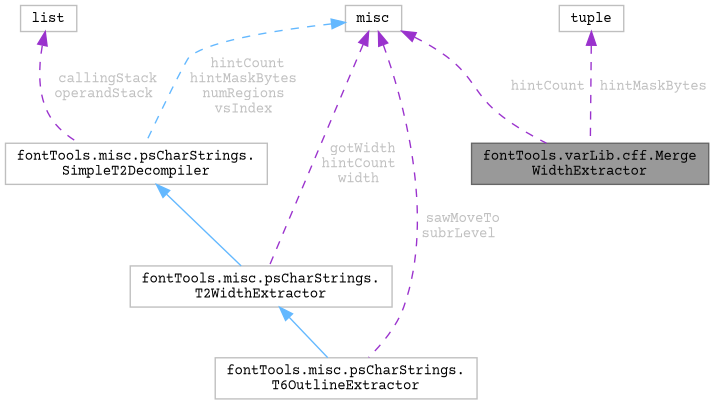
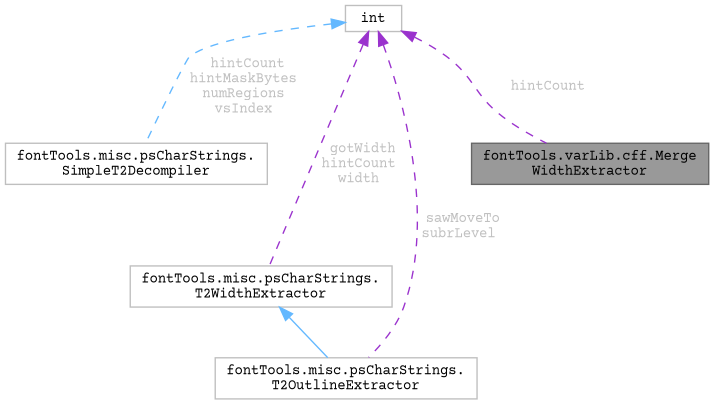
node "list": removed
node "misc": label "misc" -> "int"
node "tuple": removed
edge "fontTools.misc.psCharStrings. T2WidthExtractor" -> "fontTools.misc.psCharStrings. SimpleT2Decompiler": removed
node "fontTools.misc.psCharStrings. T6OutlineExtractor": label "fontTools.misc.psCharStrings. T6OutlineExtractor" -> "fontTools.misc.psCharStrings. T2OutlineExtractor"
